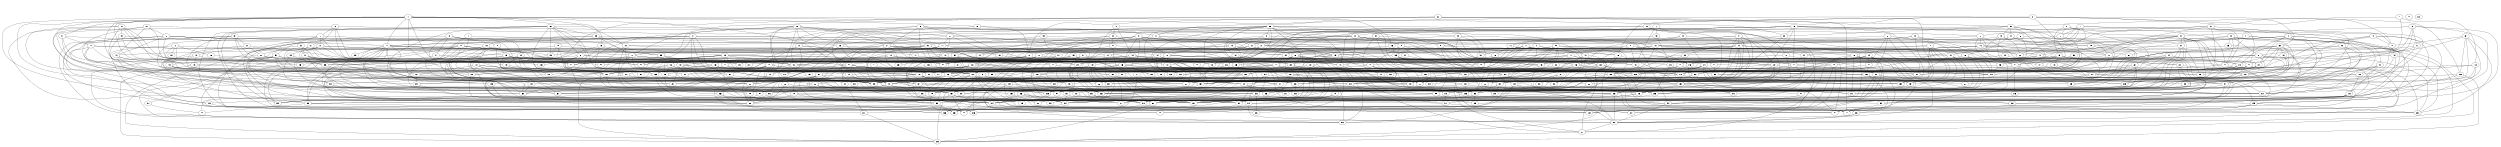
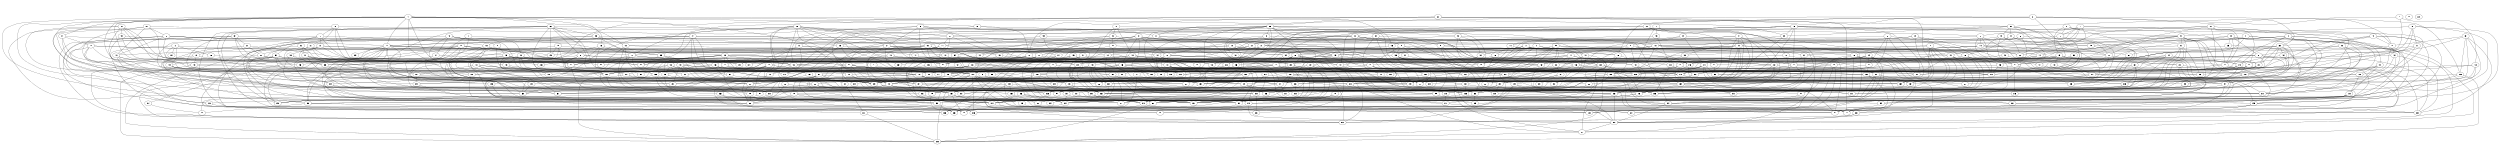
edge "81" -- "351": now "20" -- "351"
